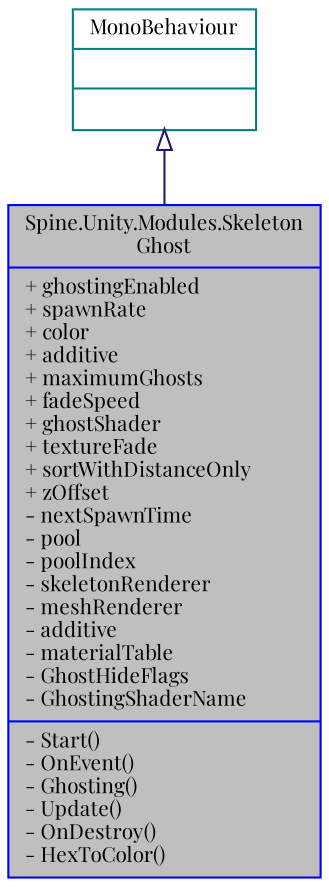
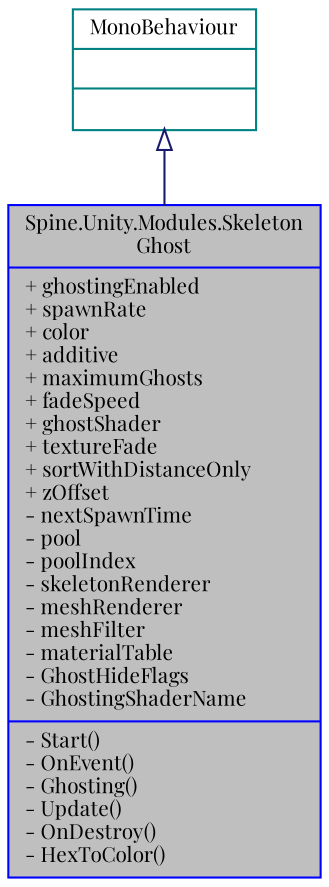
node "Spine.Unity.Modules.Skeleton": text "- additive" -> "- meshFilter"
